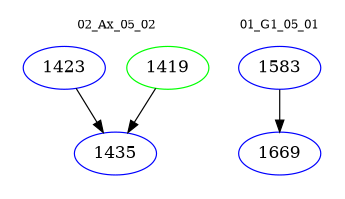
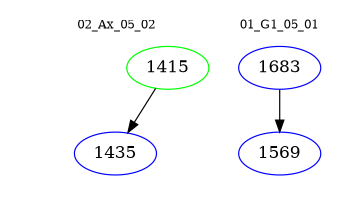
node "1423": removed
node "1419": label "1419" -> "1415"
node "1583": label "1583" -> "1683"
node "1669": label "1669" -> "1569"
